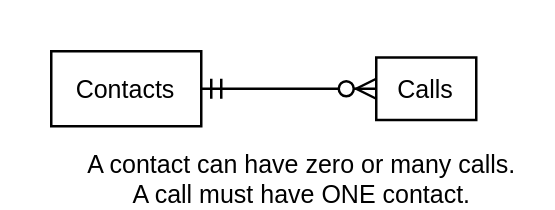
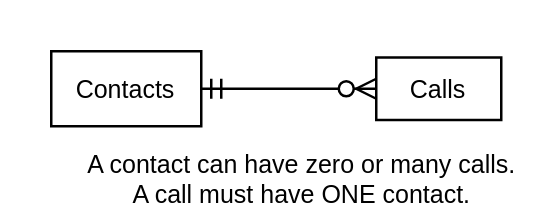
node "Calls": size 100x63 -> 125x63
